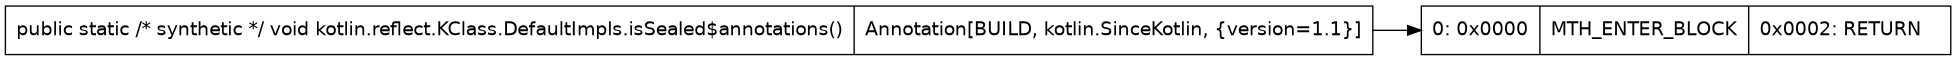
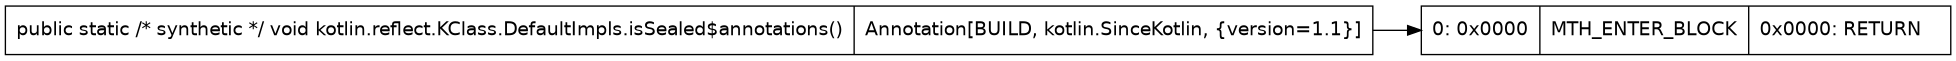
node "0: 0x0000": text "0x0002: RETURN" -> "0x0000: RETURN"
